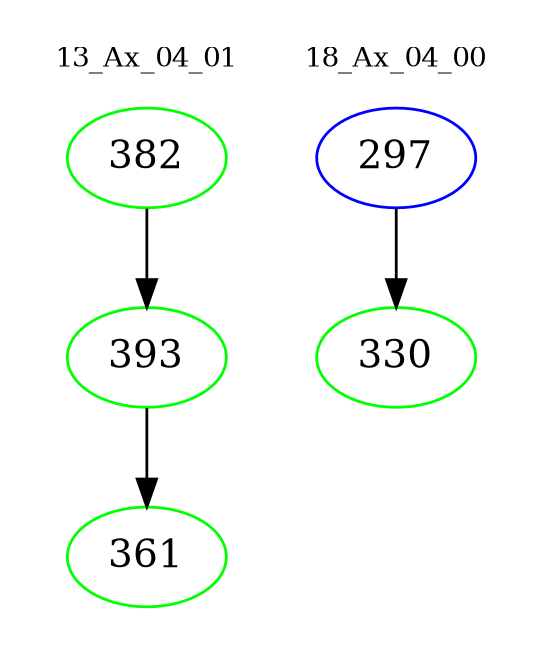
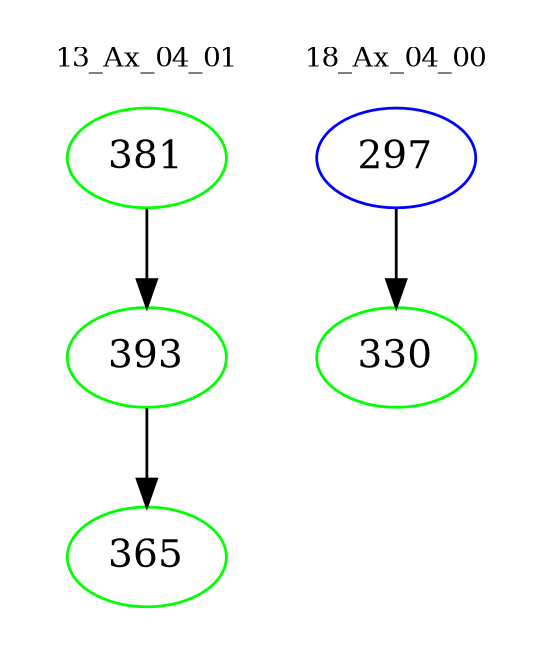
node "382": label "382" -> "381"
node "361": label "361" -> "365"
